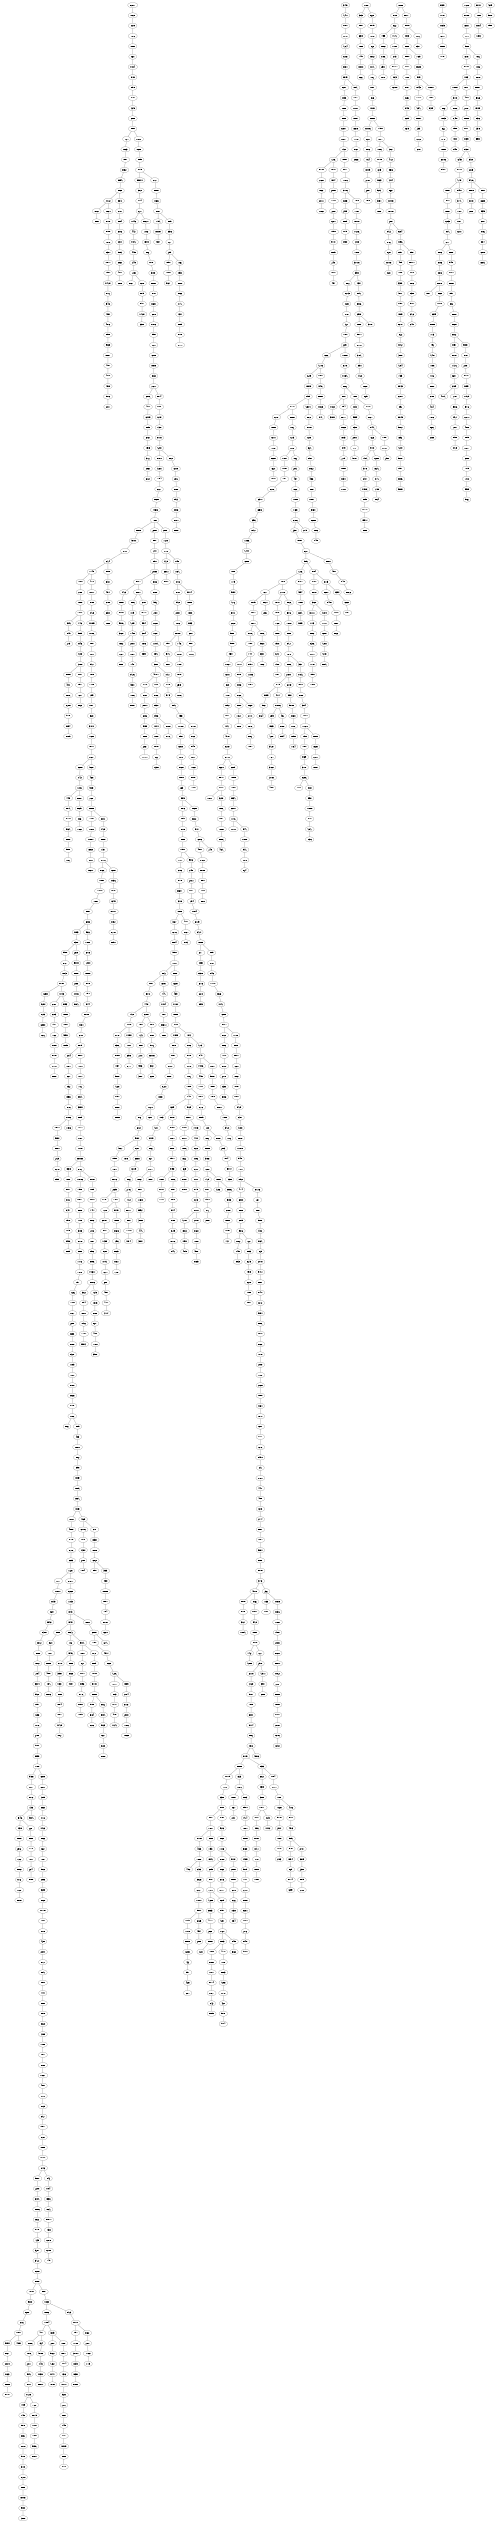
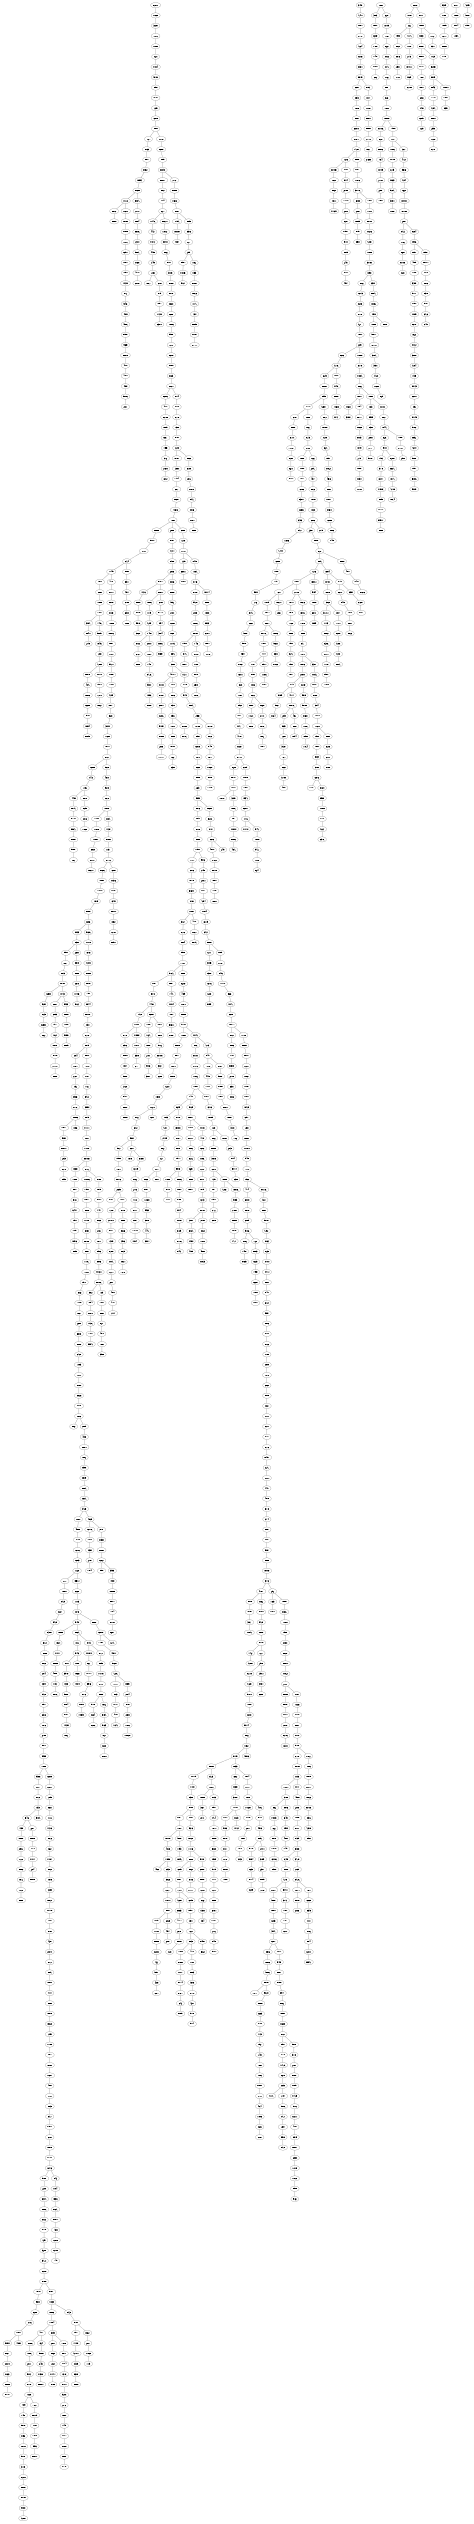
node "Z7P": added
